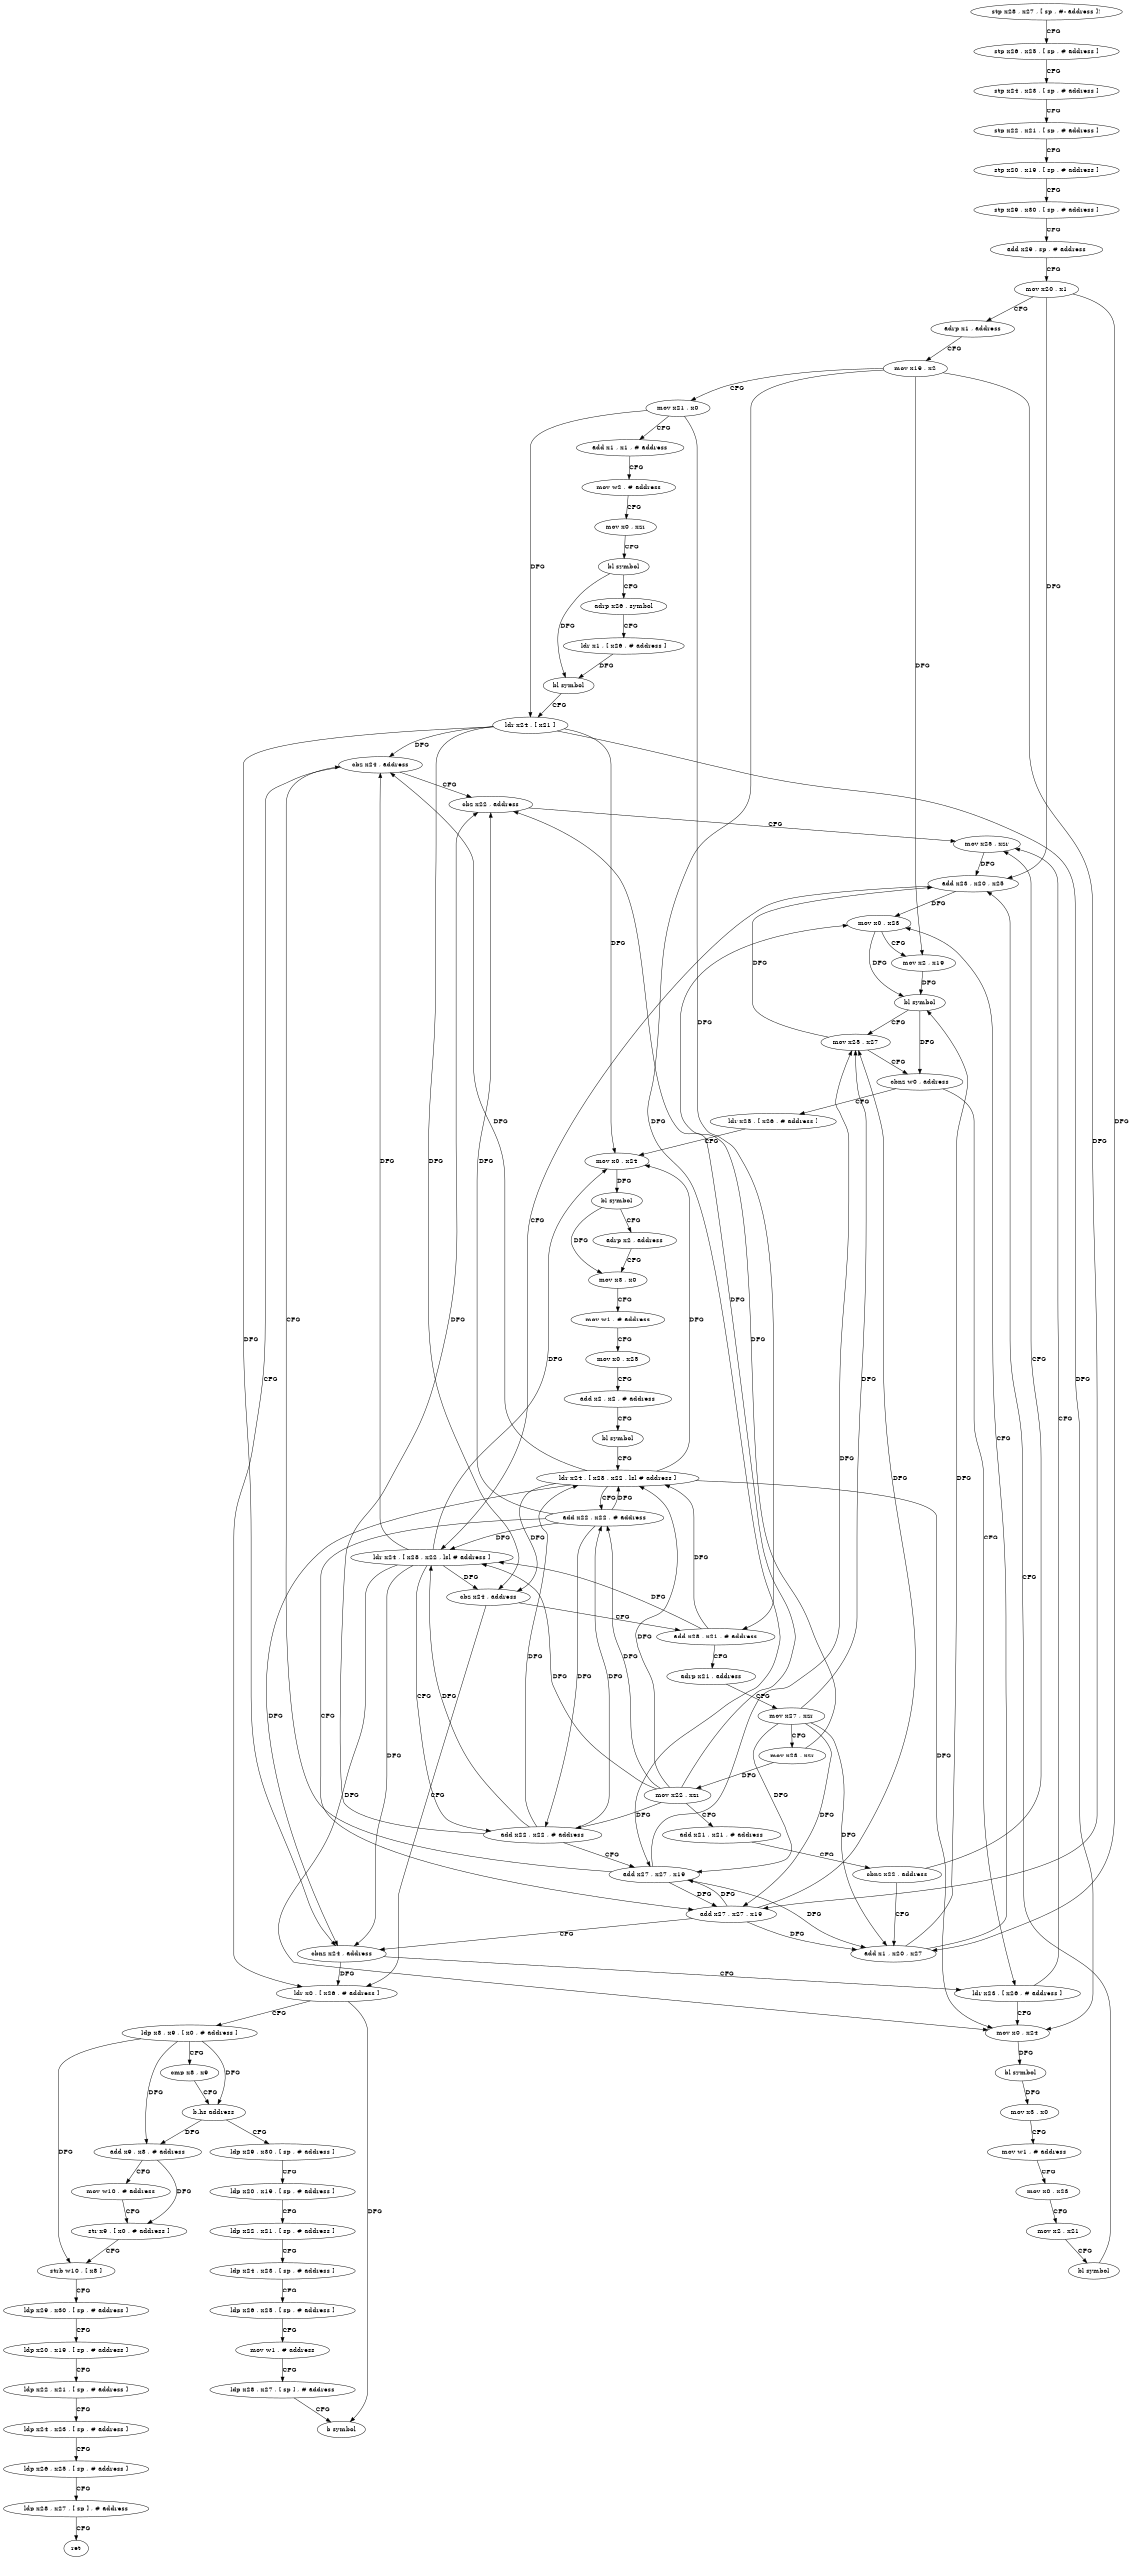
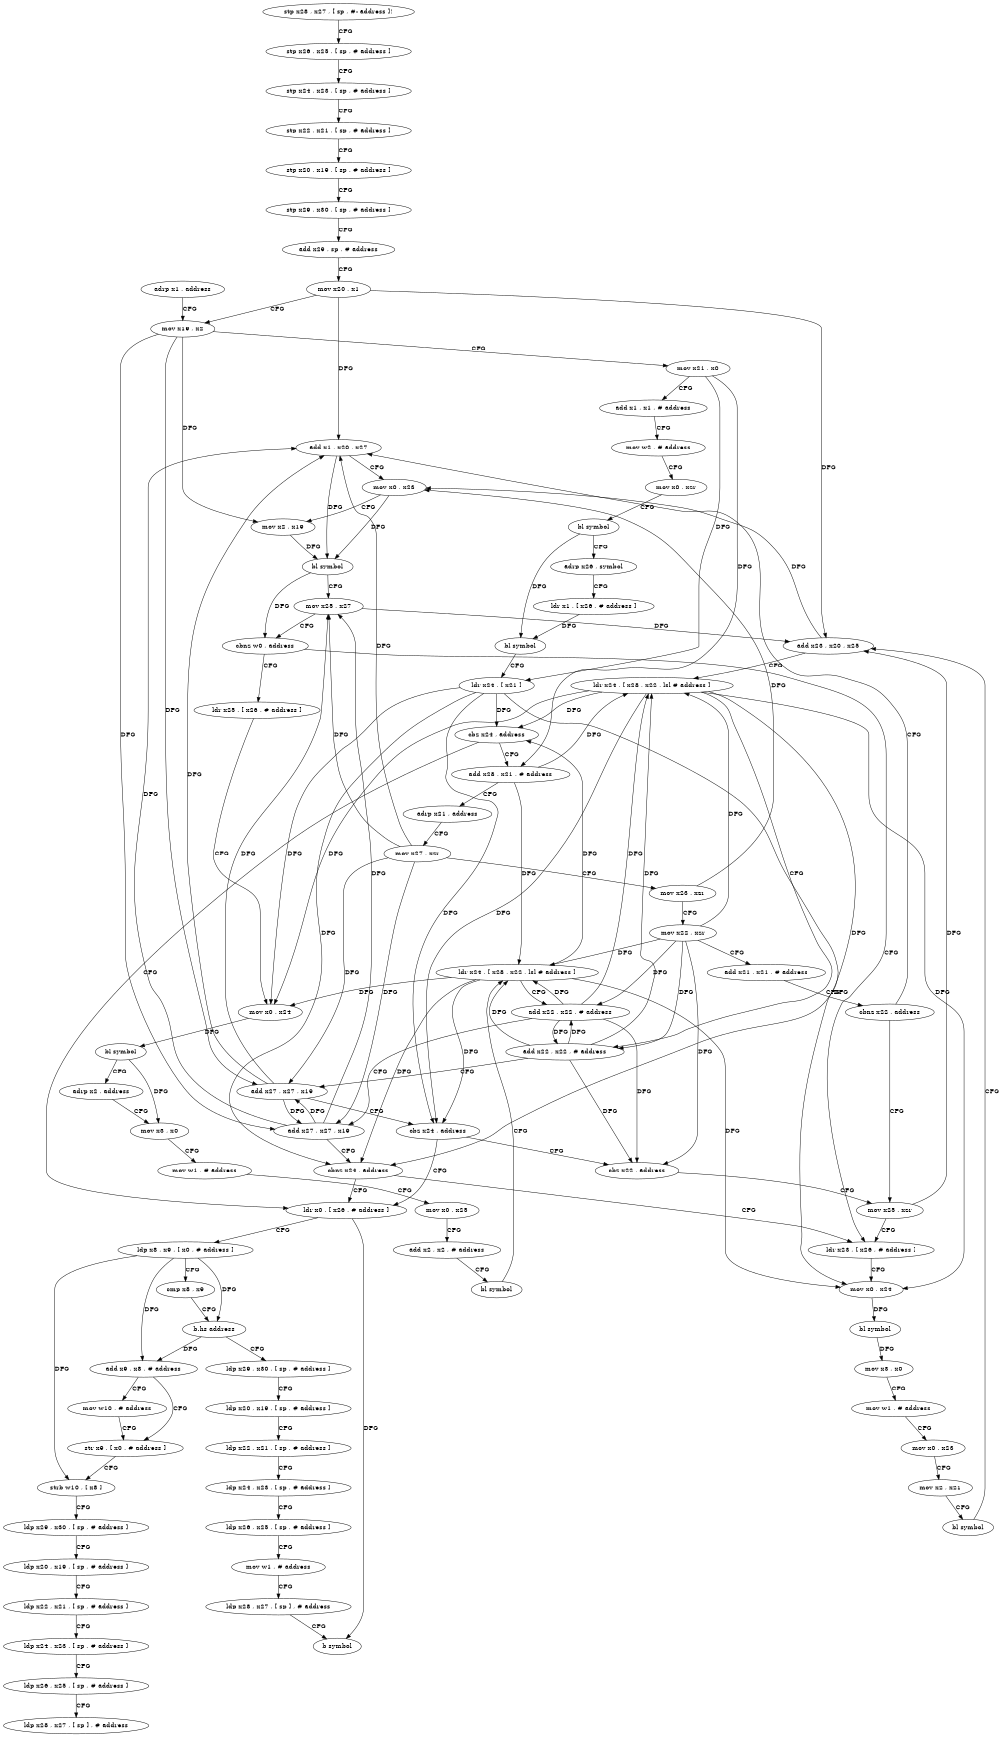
edge "mov x20 , x1" -> "adrp x1 , address": now "mov x20 , x1" -> "mov x19 , x2"
edge "ldr x23 , [ x26 , # address ]" -> "mov x25 , xzr": reversed
edge "mov x23 , xzr" -> "mov x22 , xzr": label "DFG" -> "CFG"
edge "cbnz x24 , address" -> "ldr x0 , [ x26 , # address ]": label "DFG" -> "CFG"
edge "add x9 , x8 , # address" -> "str x9 , [ x0 , # address ]": label "DFG" -> "CFG"
node "ret": removed
